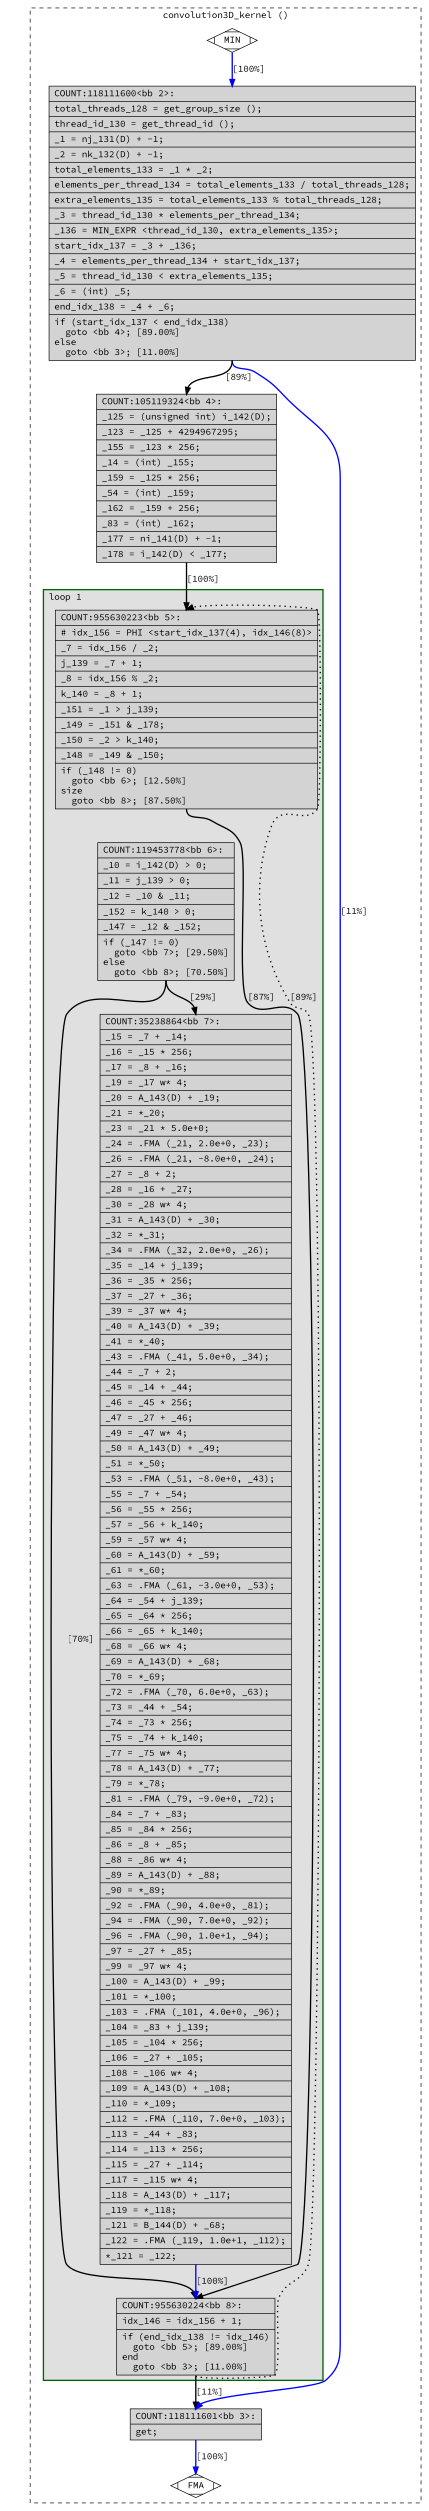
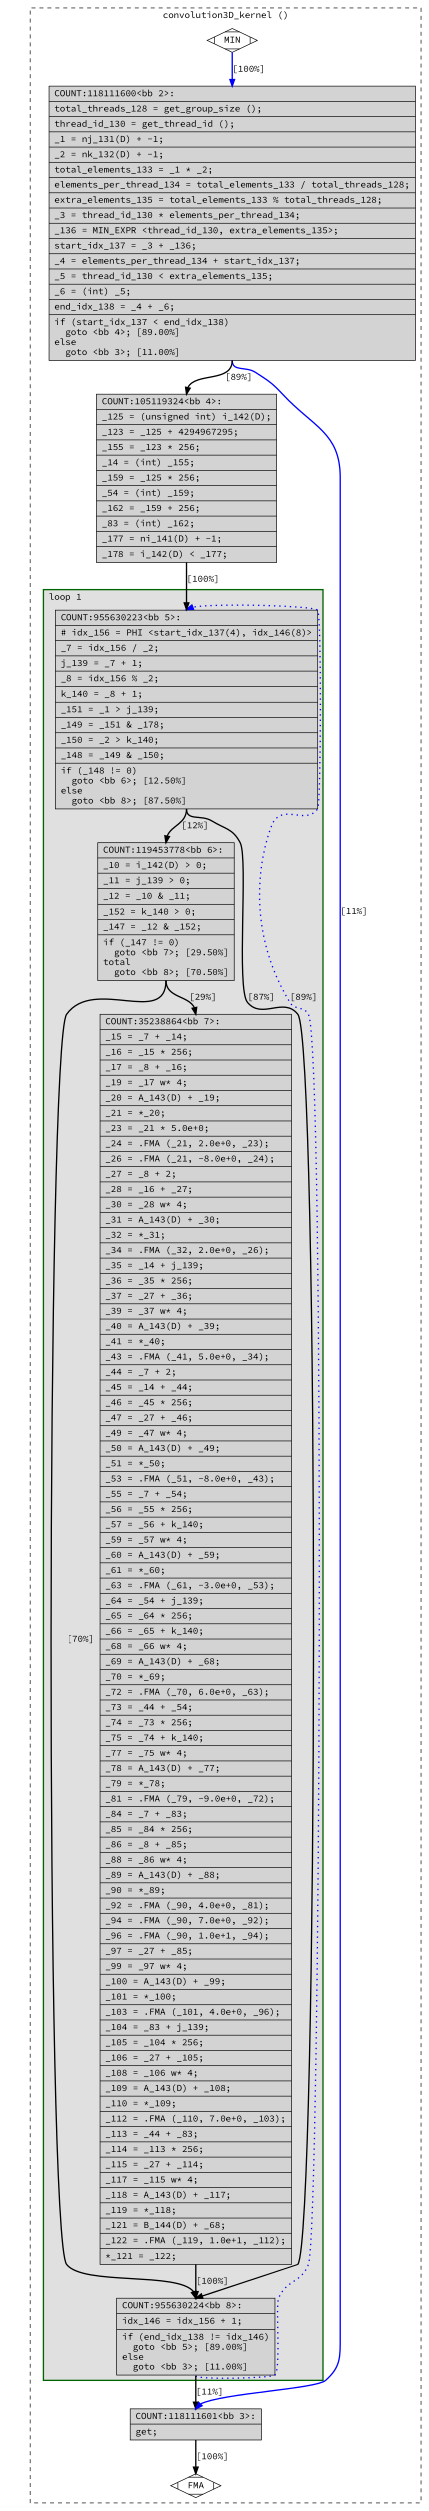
node "COUNT:955630223<bb 5>:": text "size" -> "else"
edge "COUNT:955630223<bb 5>:" -> "COUNT:119453778<bb 6>:": added, label "[12%]"
node "COUNT:119453778<bb 6>:": text "else" -> "total"
edge "COUNT:955630224<bb 8>:" -> "COUNT:955630223<bb 5>:": color black -> blue
edge "COUNT:35238864<bb 7>:" -> "COUNT:955630224<bb 8>:": color blue -> black
node "COUNT:955630224<bb 8>:": text "end" -> "else"
edge "COUNT:118111601<bb 3>:" -> "FMA": color blue -> black
